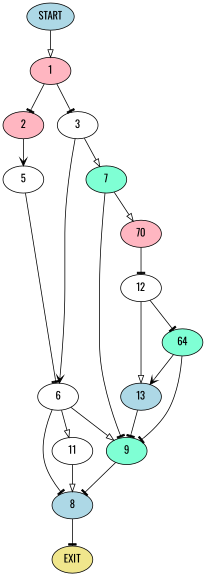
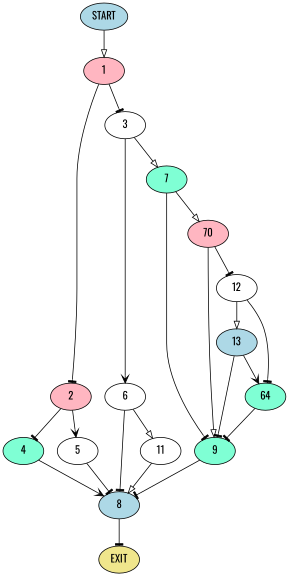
edge "5" -> "6": now "5" -> "8"
edge "64" -> "13": reversed
edge "6" -> "9": now "70" -> "9"
node "4": added
